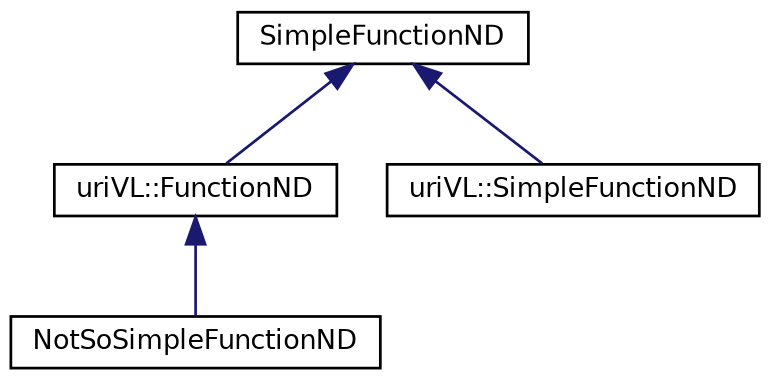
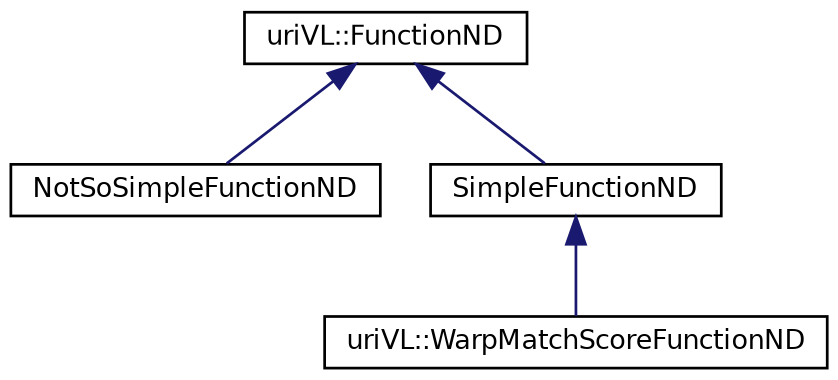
edge "uriVL::FunctionND" -> "SimpleFunctionND": reversed
node "uriVL::SimpleFunctionND": label "uriVL::SimpleFunctionND" -> "uriVL::WarpMatchScoreFunctionND"
